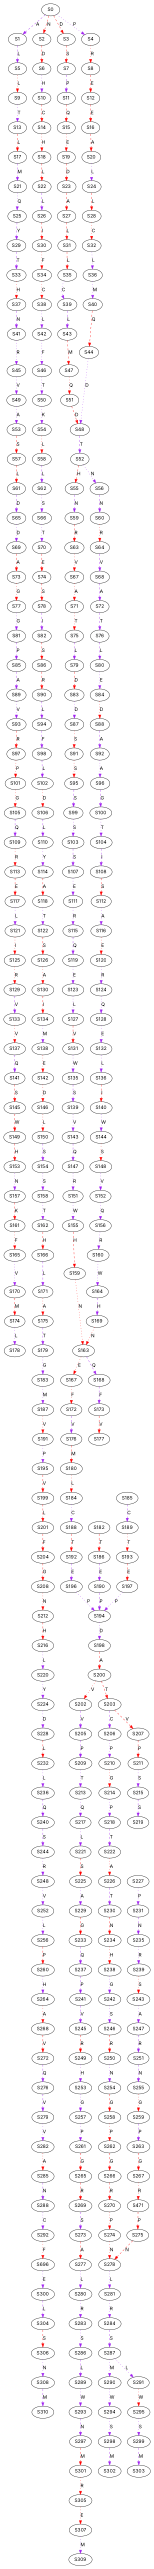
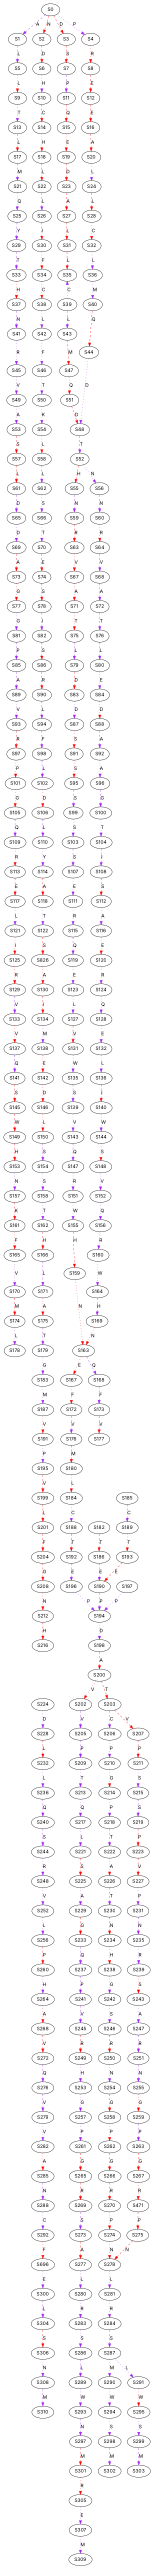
edge "S35" -> "S39": reversed
node "S126": label "S126" -> "S826"
edge "S193" -> "S197": now "S193" -> "S190"
node "S220": removed
node "S223": added
edge "S305" -> "S307": color red -> purple
